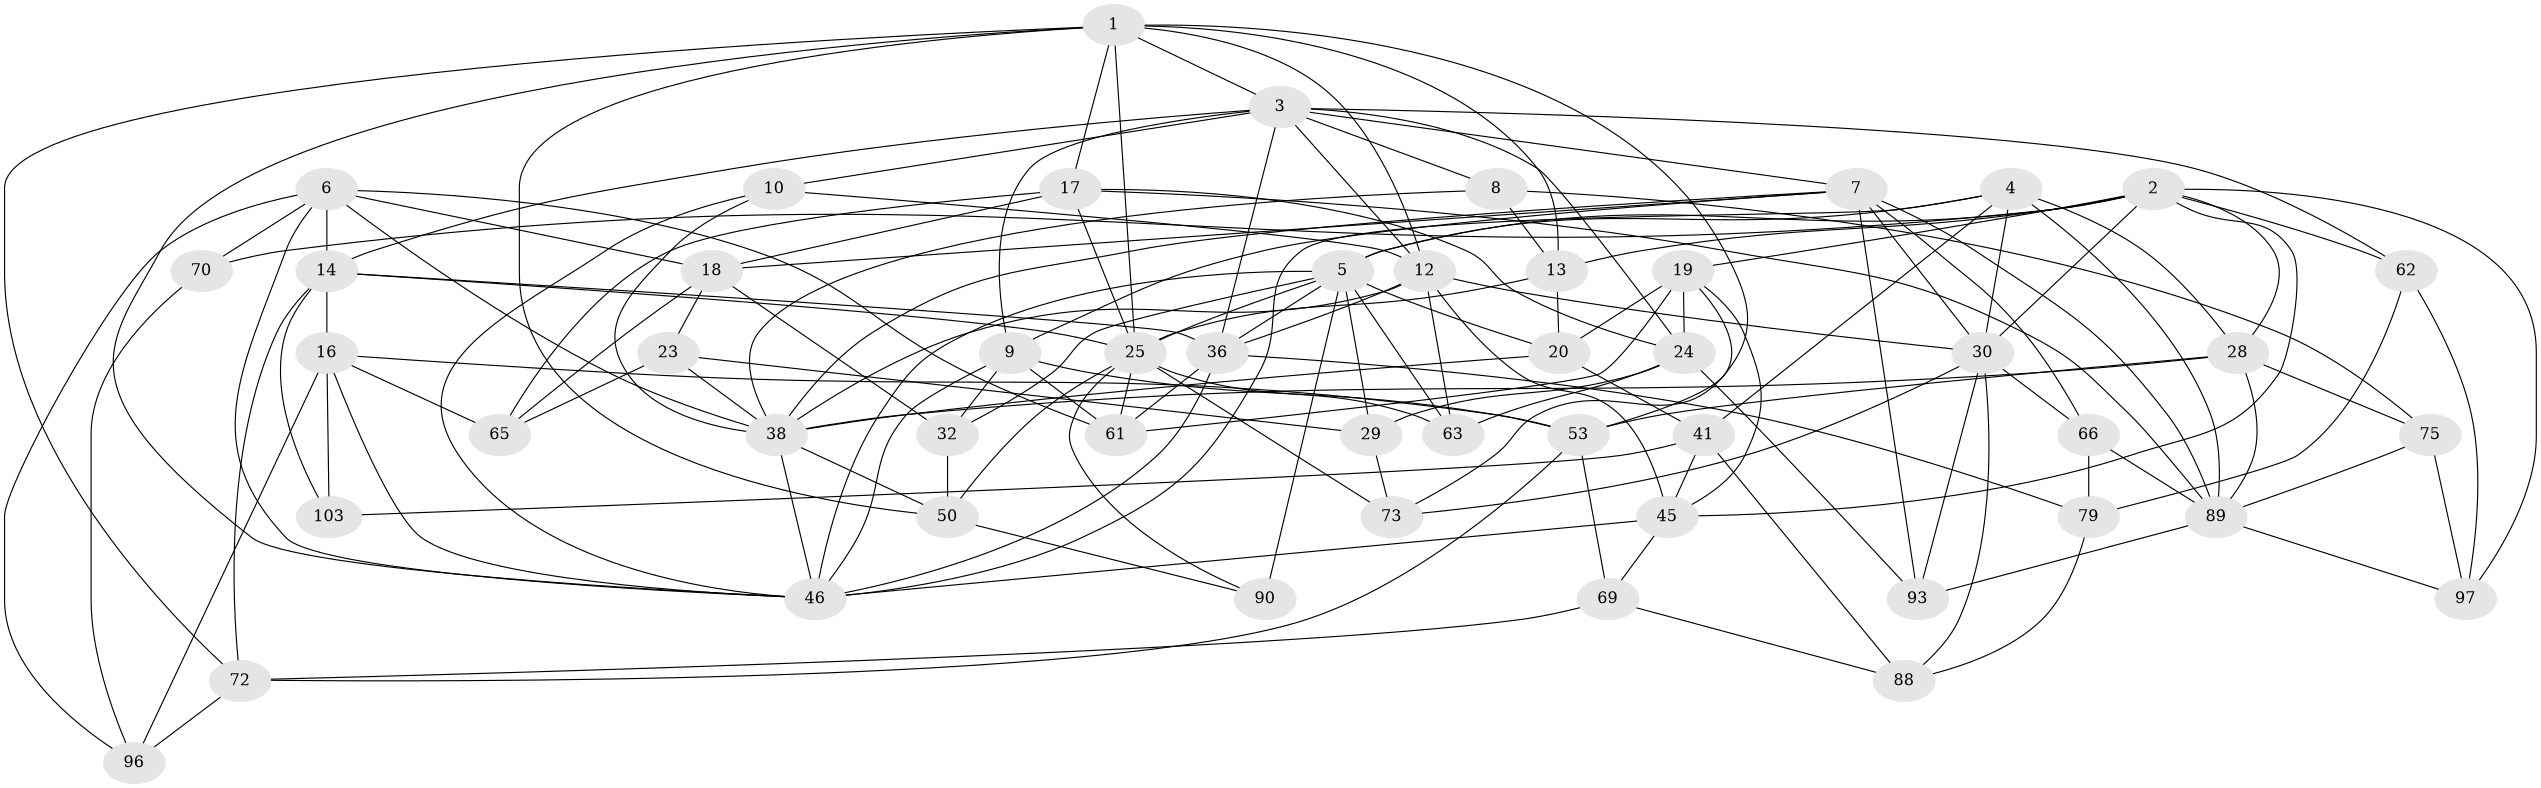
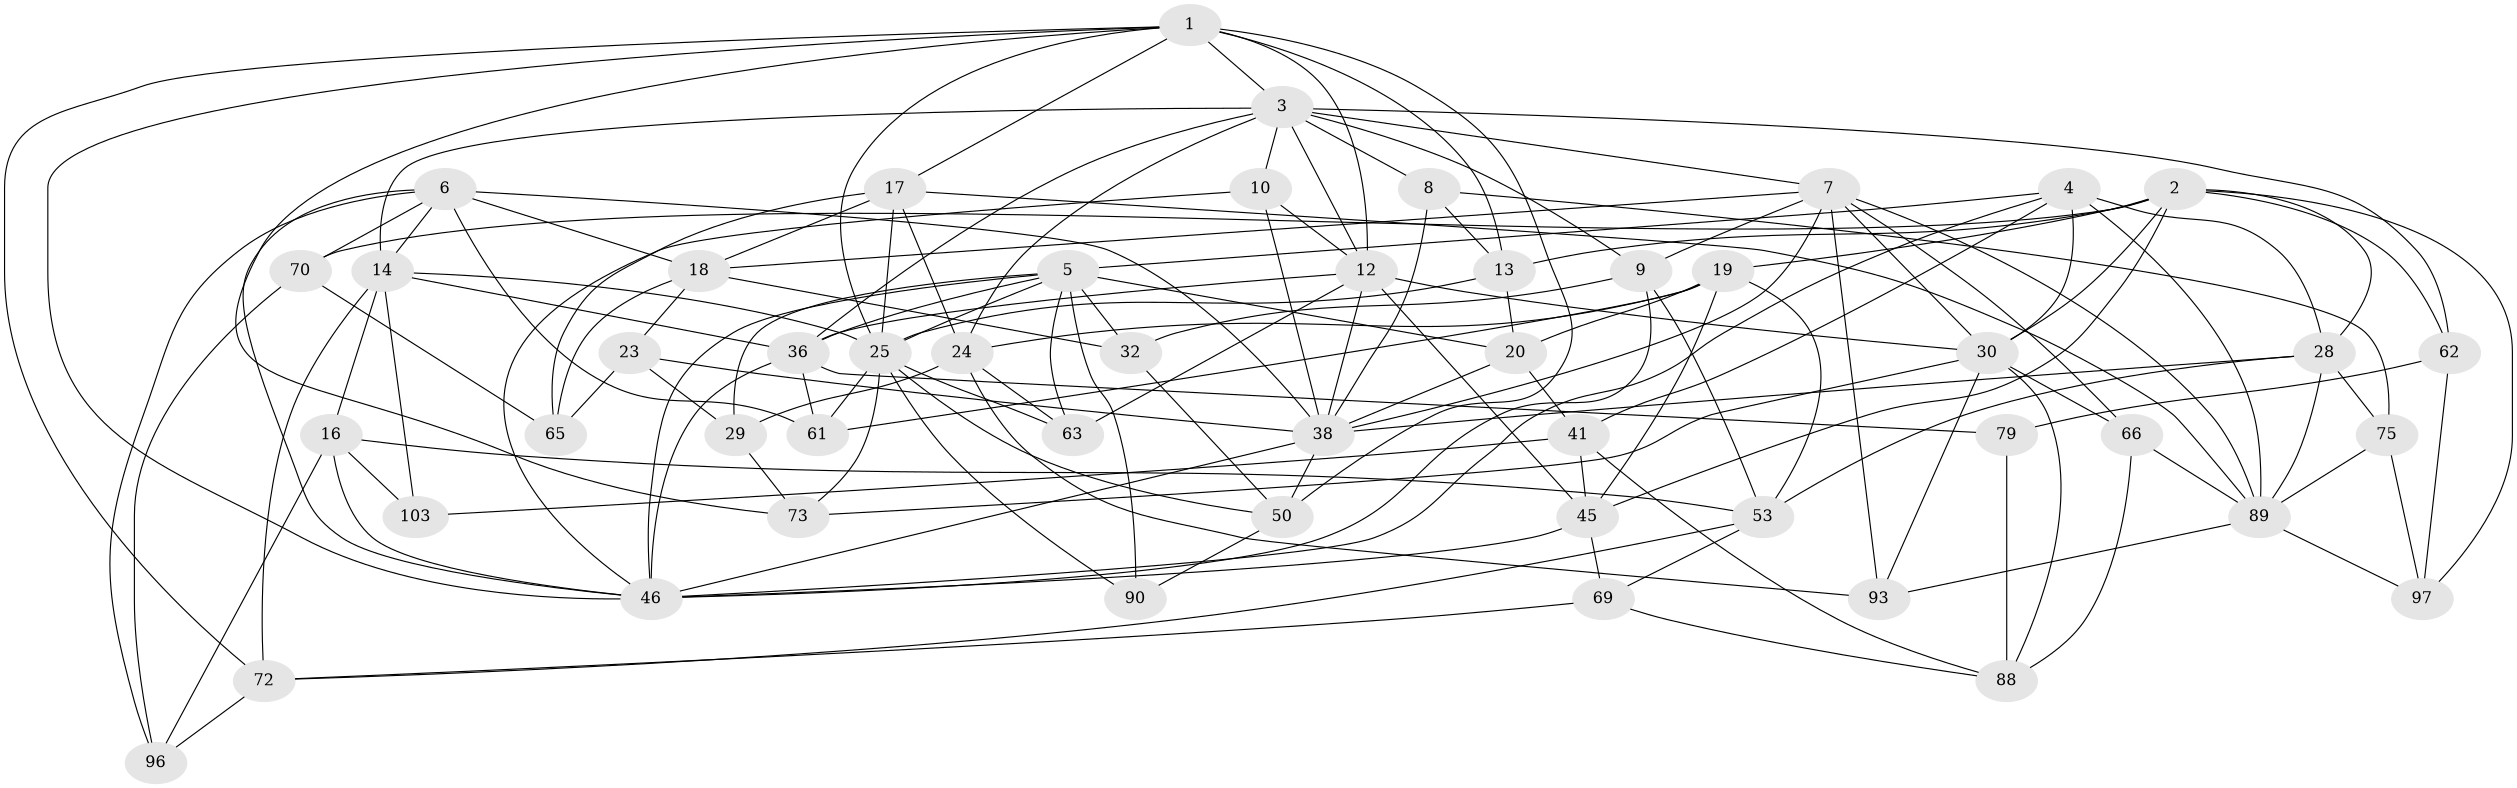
edge "2" -- "5": removed
edge "9" -- "61": removed
edge "16" -- "65": now "70" -- "65"
edge "66" -- "79": now "66" -- "88"
